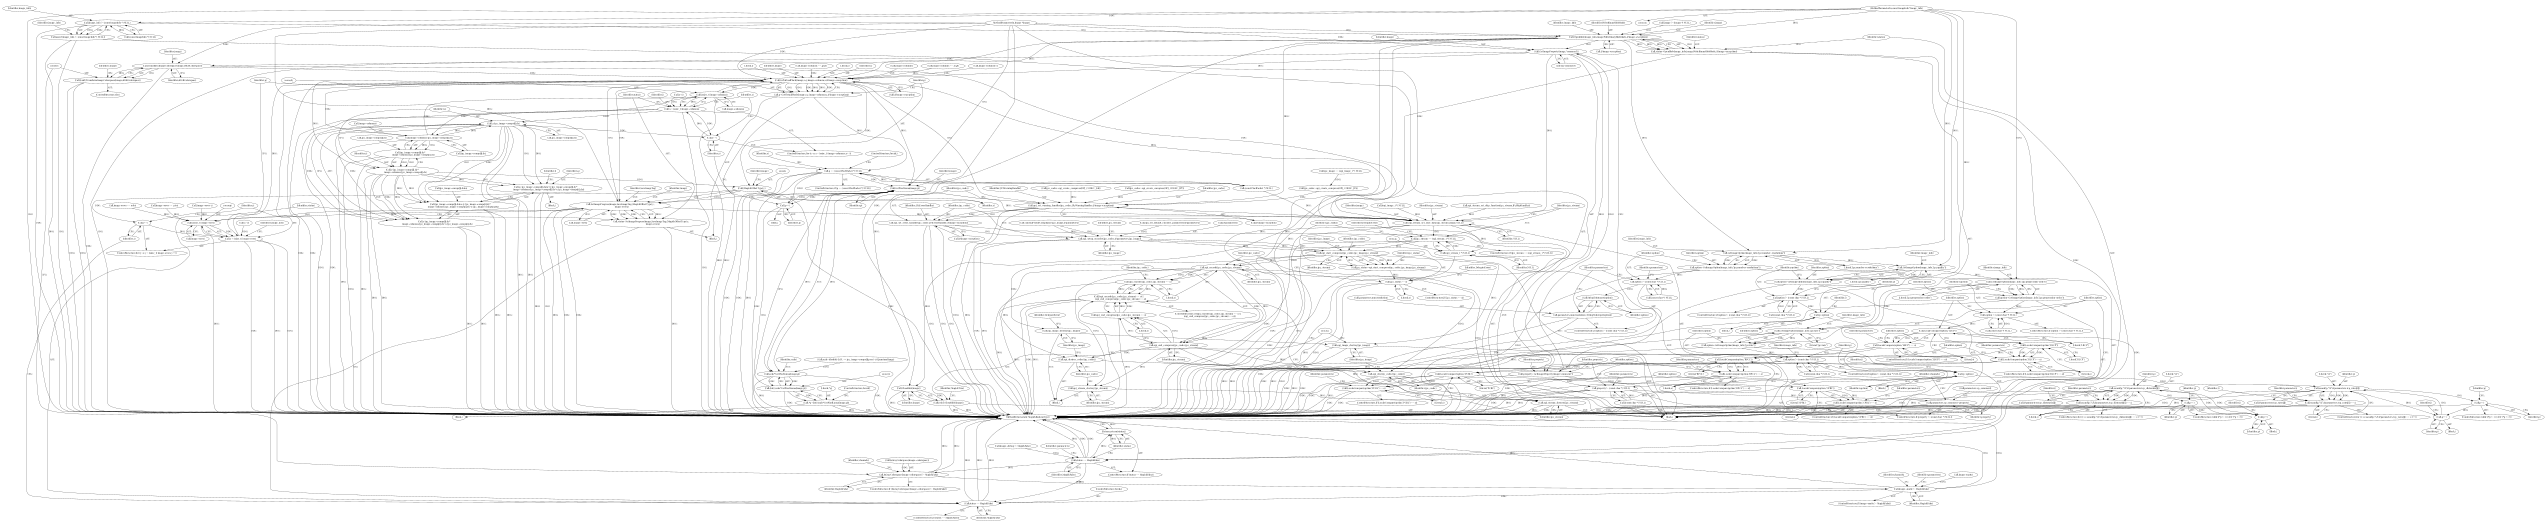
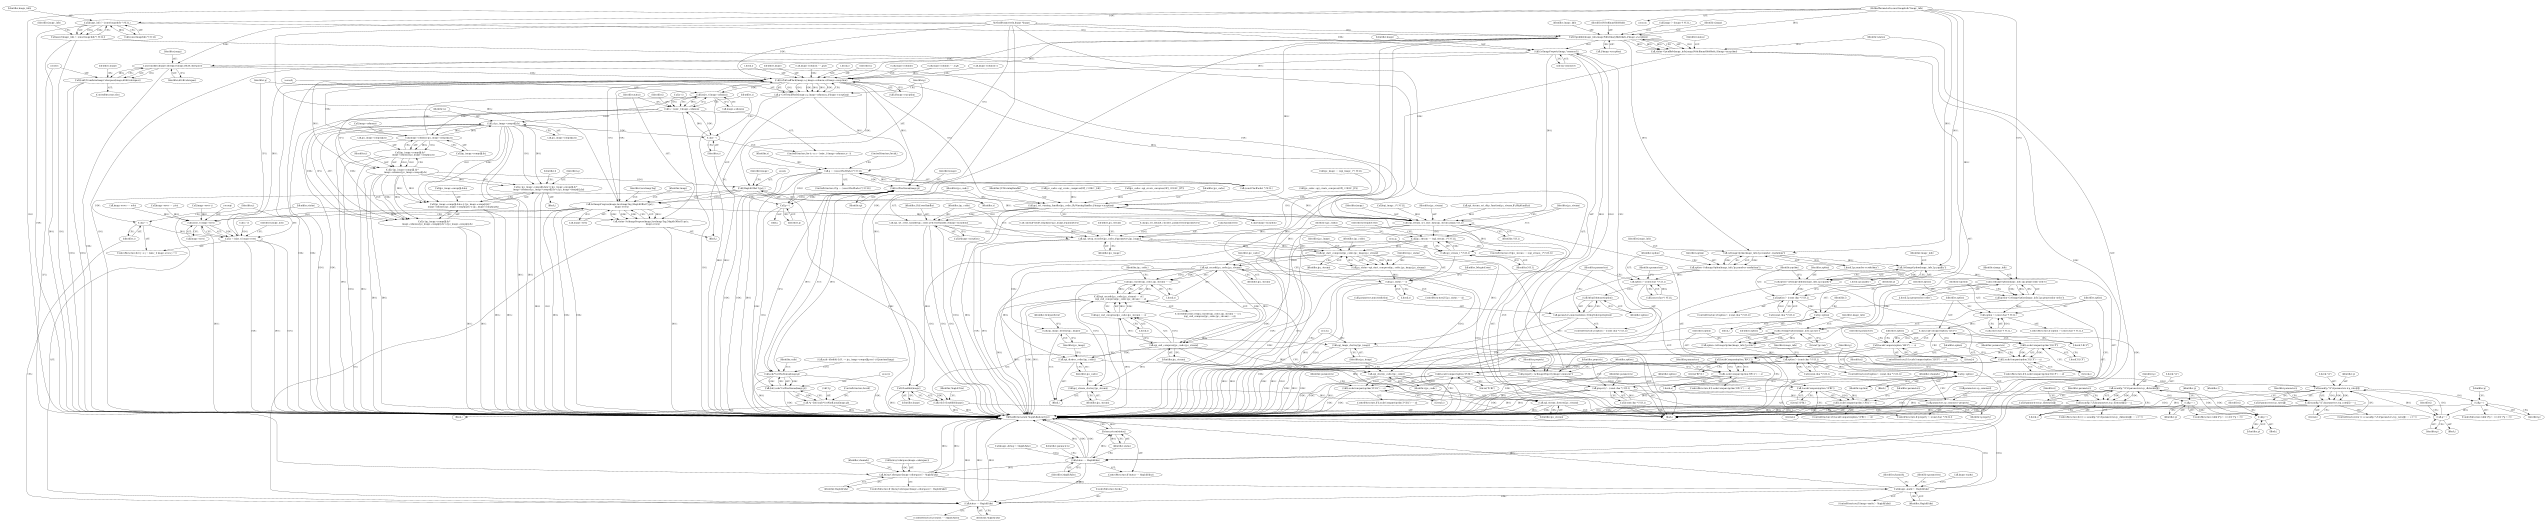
edge "(Call,jp2_image == (opj_image_t *) NULL)" -> "(Call,jp2_codec=opj_create_compress(OPJ_CODEC_JP2))": now "(Call,jp2_image == (opj_image_t *) NULL)" -> "(Call,opj_setup_encoder(jp2_codec,&parameters,jp2_image))"
node "(Literal,*q)": label "(Literal,*q)" -> "(Call,*q)"
